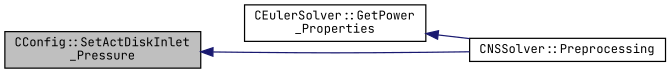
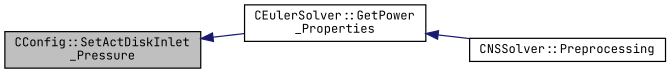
edge "CNSSolver::Preprocessing" -> "CConfig::SetActDiskInlet _Pressure": now "CEulerSolver::GetPower _Properties" -> "CConfig::SetActDiskInlet _Pressure"
